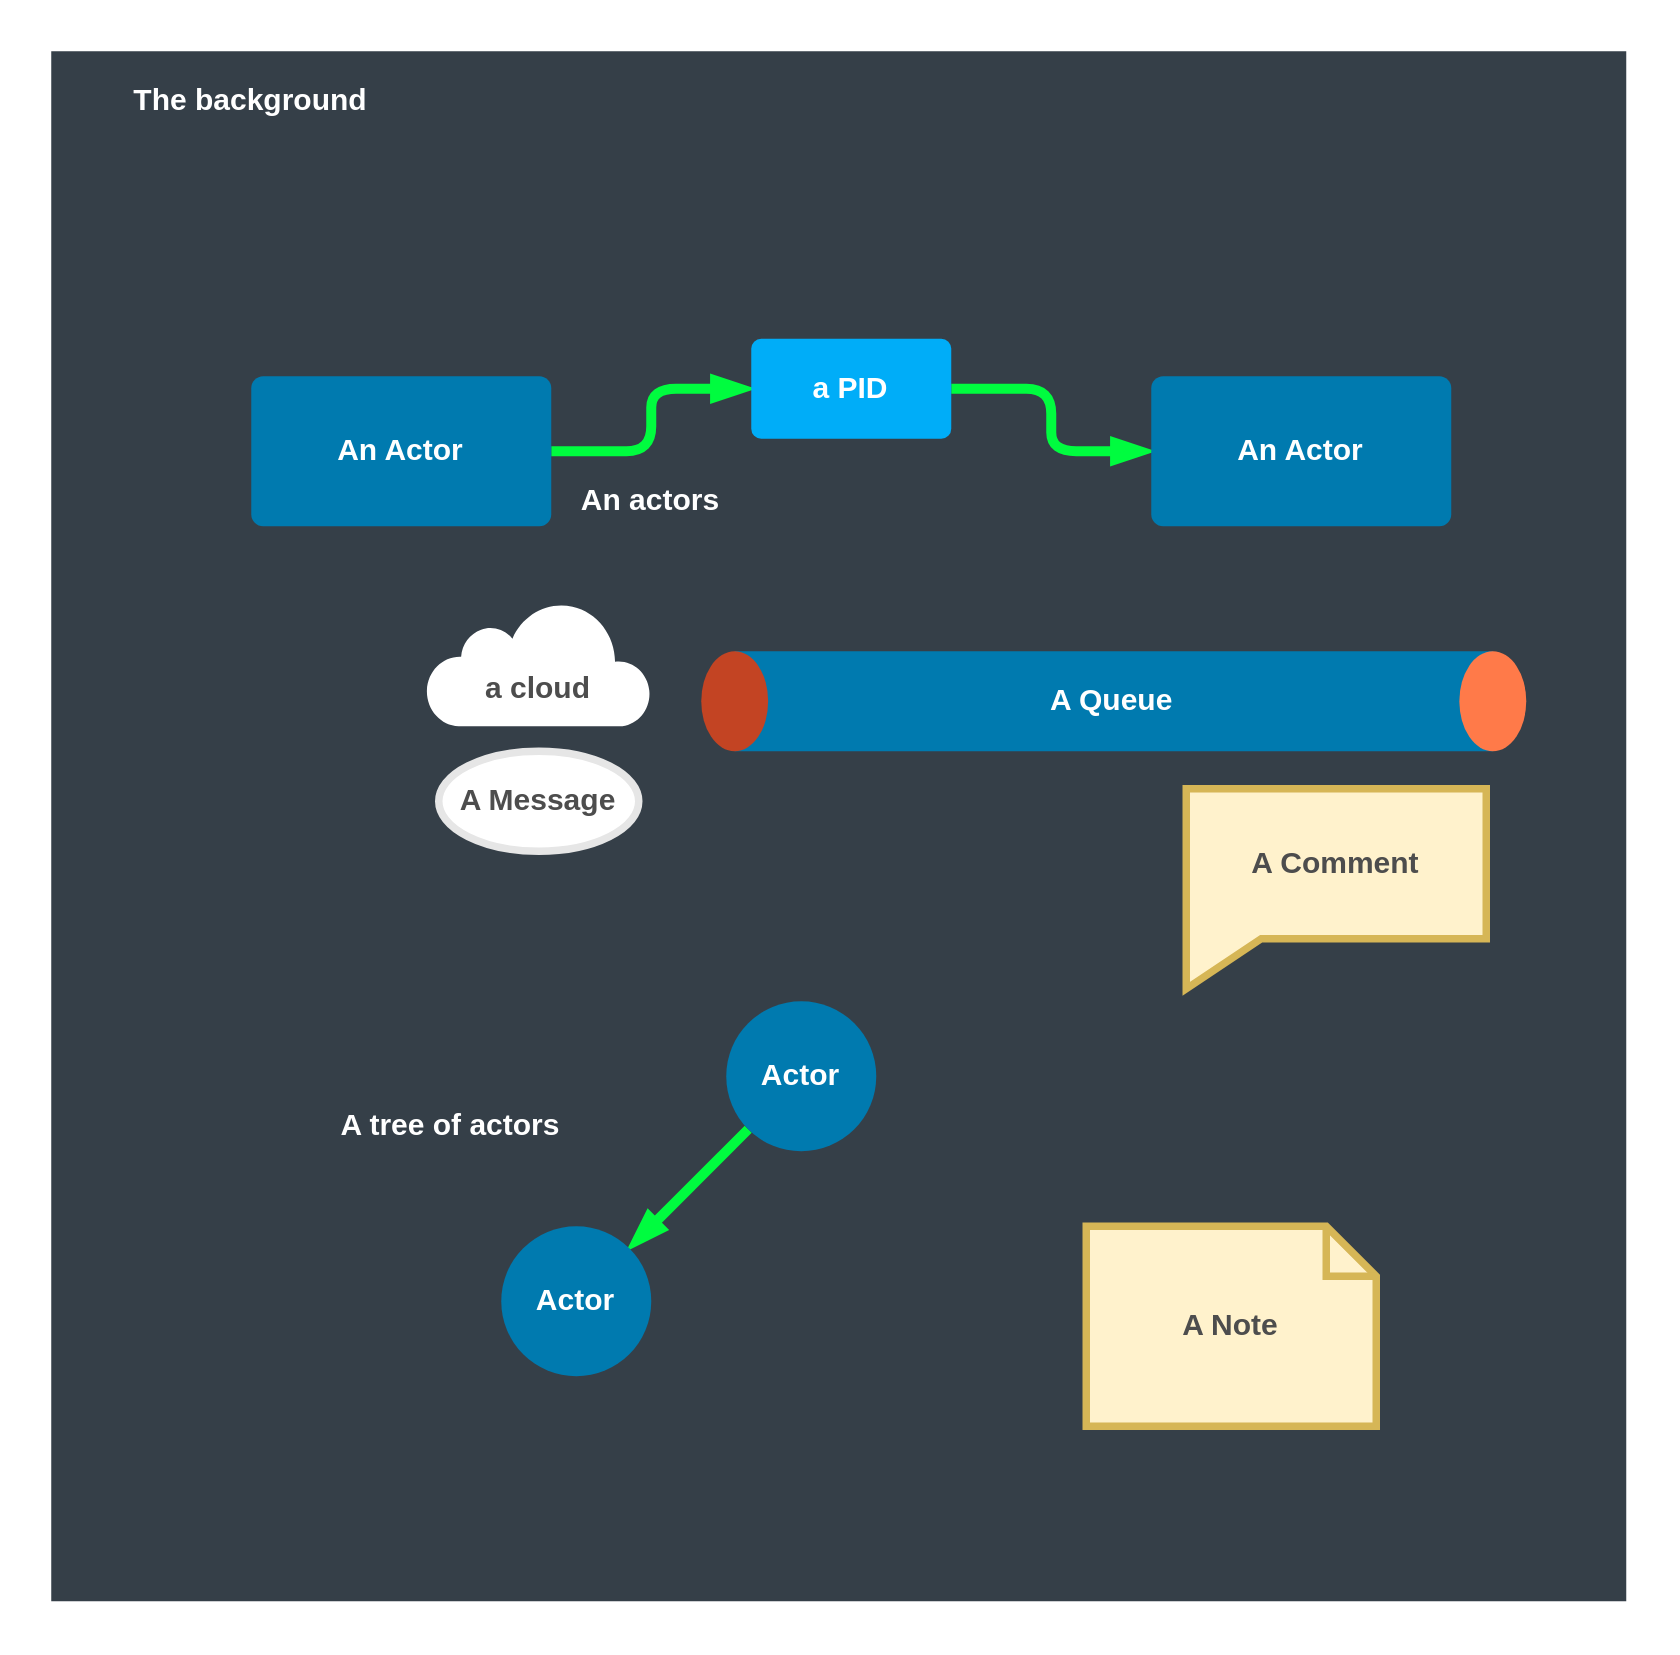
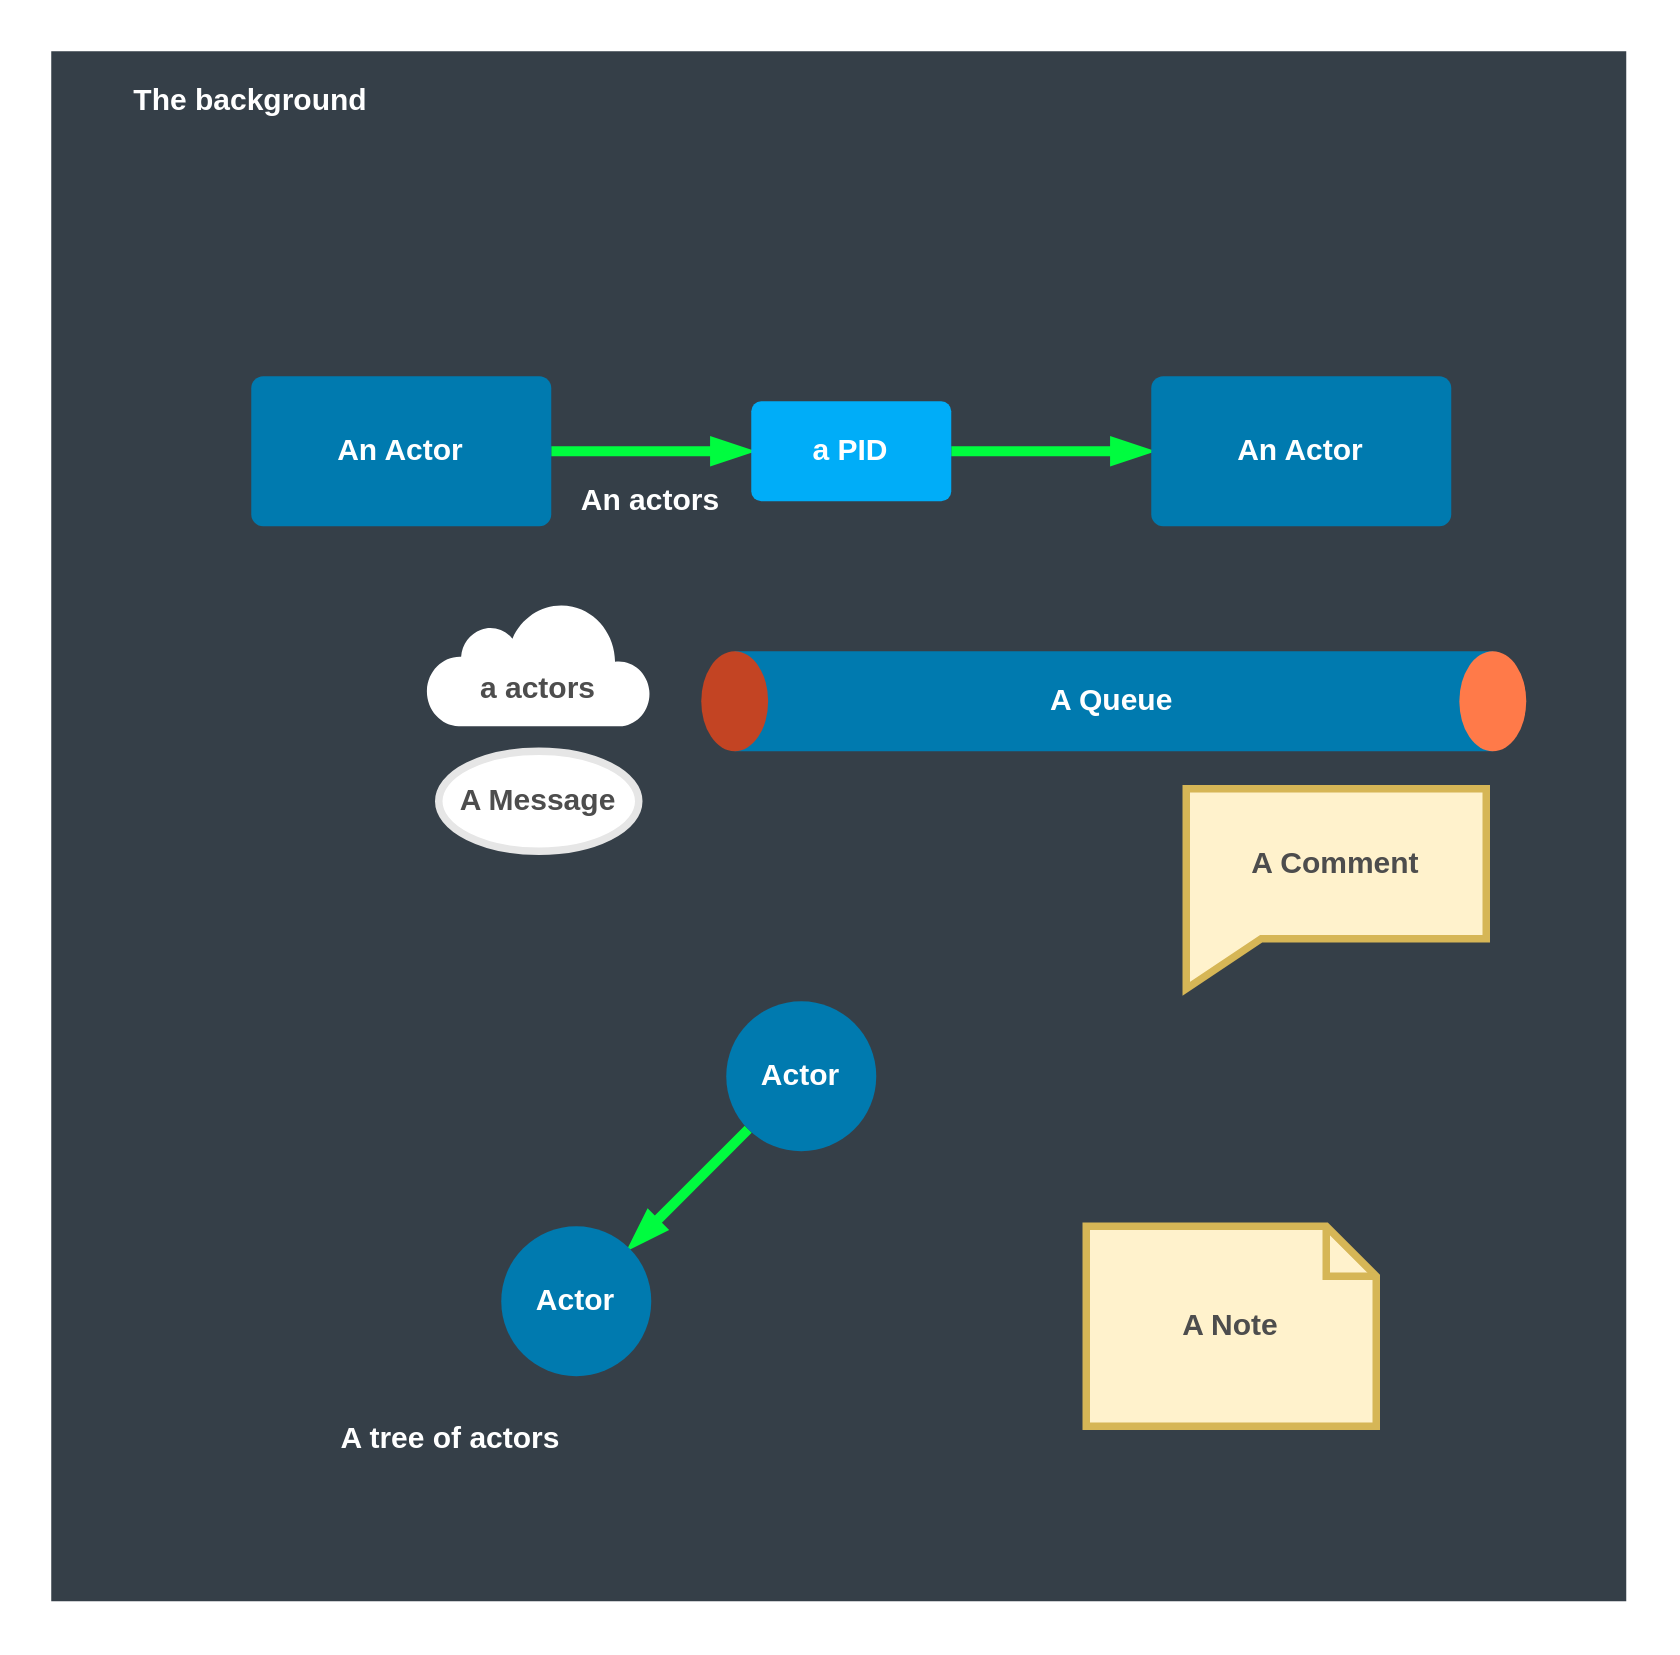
node "a PID": moved (851, 389) -> (851, 451)
node "a cloud": label "a cloud" -> "a actors"
node "A tree of actors": moved (451, 1126) -> (451, 1439)
